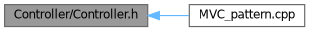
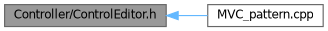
node "Controller/Controller.h": label "Controller/Controller.h" -> "Controller/ControlEditor.h"
